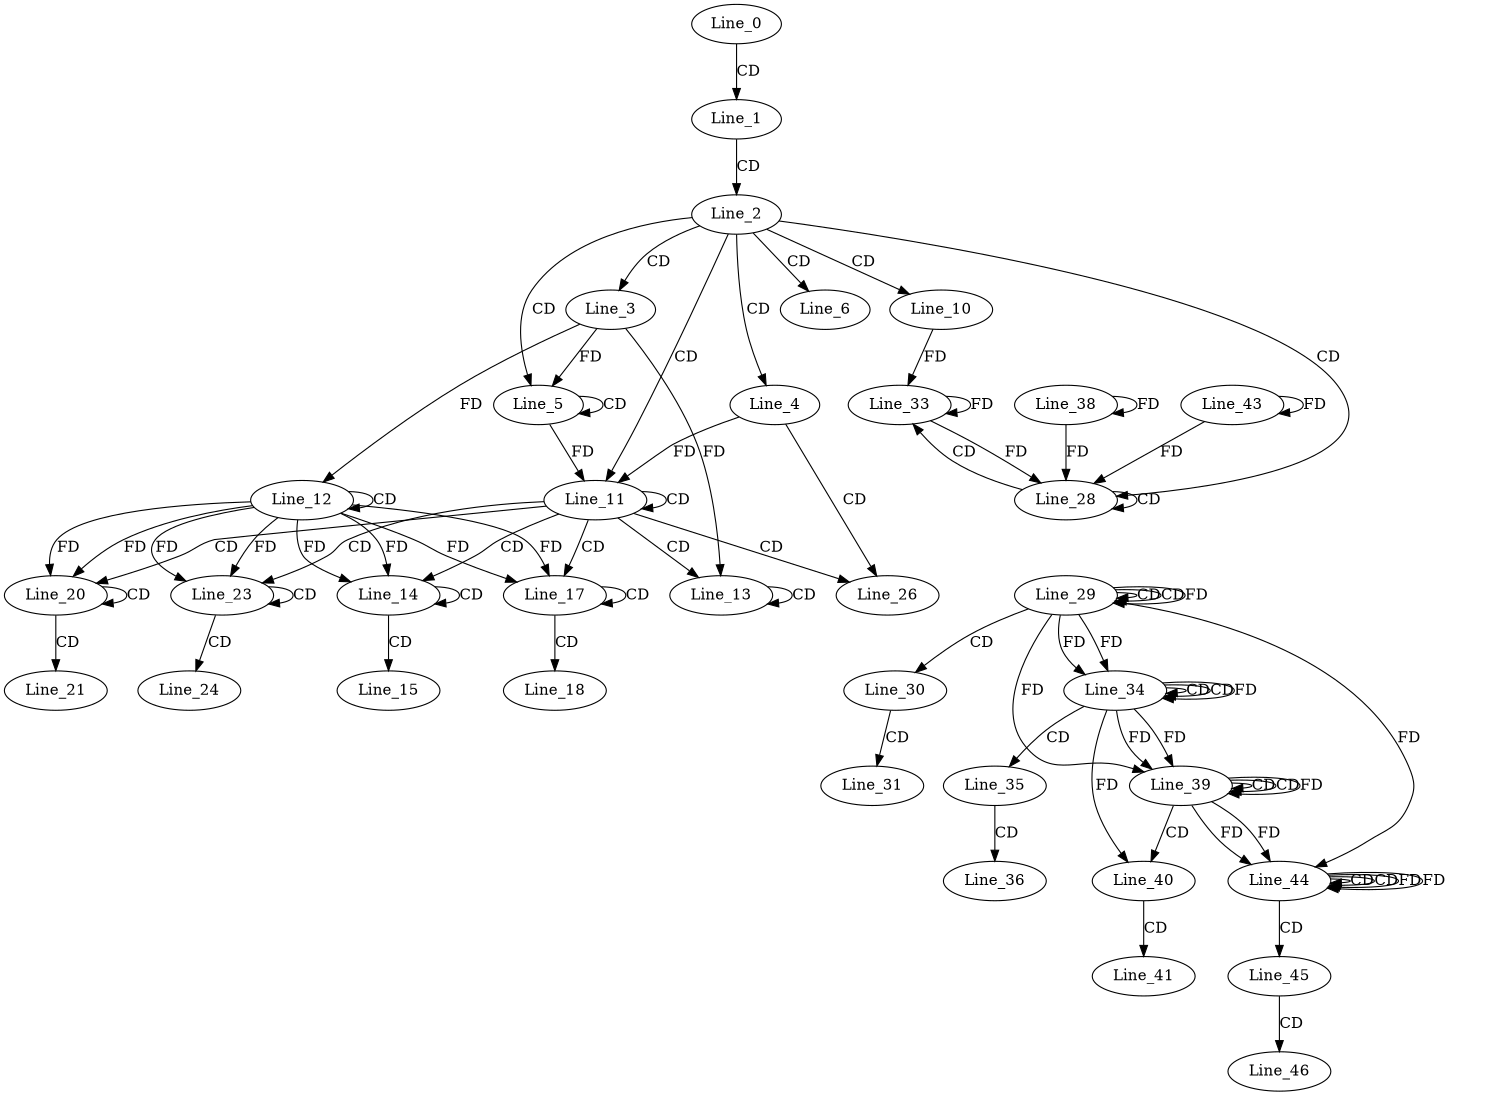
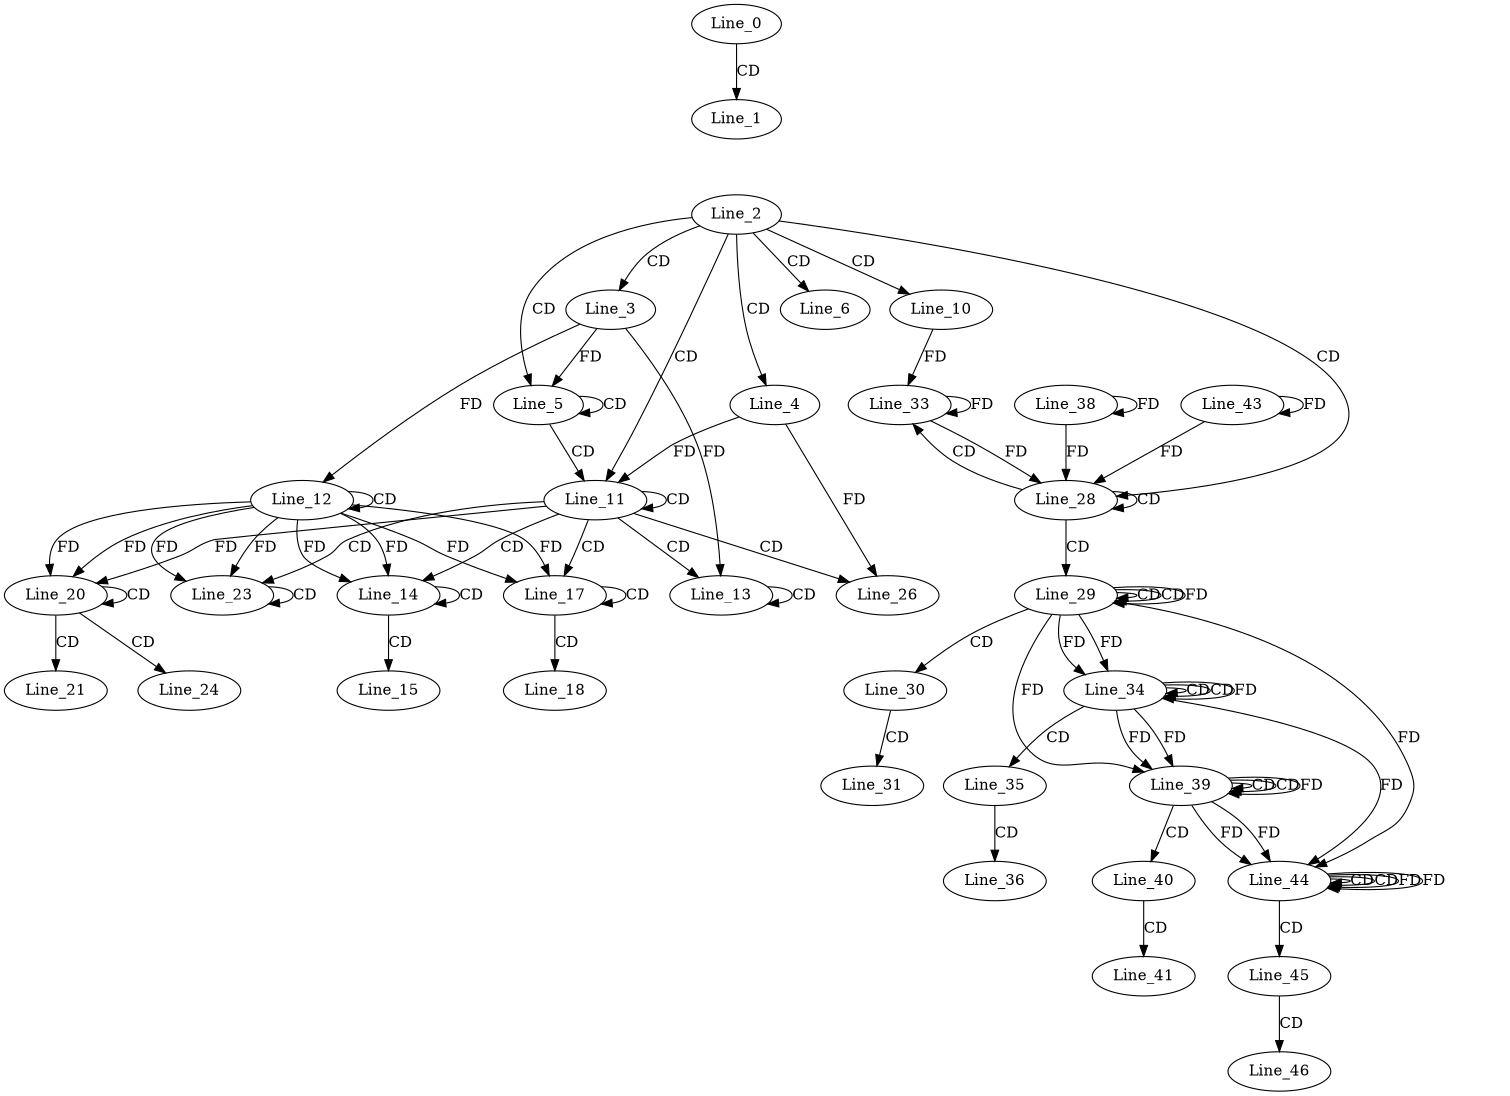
edge "Line_1" -> "Line_2": removed, label "CD"
edge "Line_5" -> "Line_11": label "FD" -> "CD"
edge "Line_4" -> "Line_26": label "CD" -> "FD"
edge "Line_28" -> "Line_29": added, label "CD"
edge "Line_11" -> "Line_20": label "CD" -> "FD"
edge "Line_23" -> "Line_24": now "Line_20" -> "Line_24"
edge "Line_34" -> "Line_40": now "Line_34" -> "Line_44"
